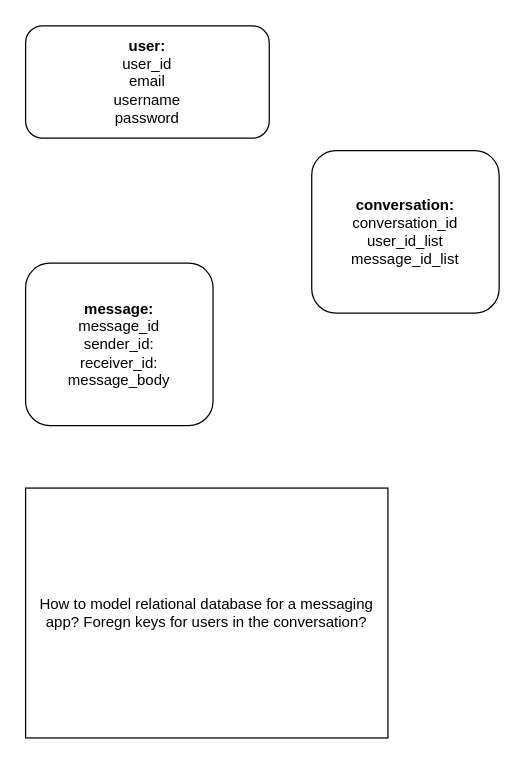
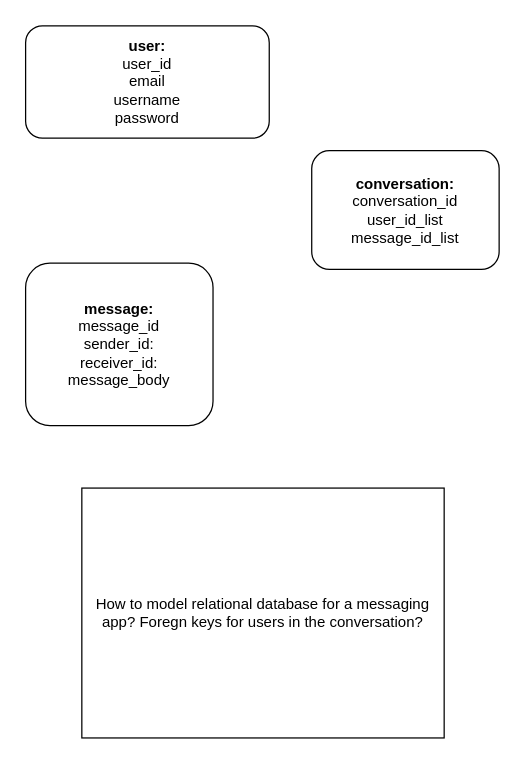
node "conversation: conversation_id user_id_list message_id_list": size 188x163 -> 188x119
node "How to model relational database for a messaging app? Foregn keys for users in the conversation?": moved (207, 613) -> (263, 613)
